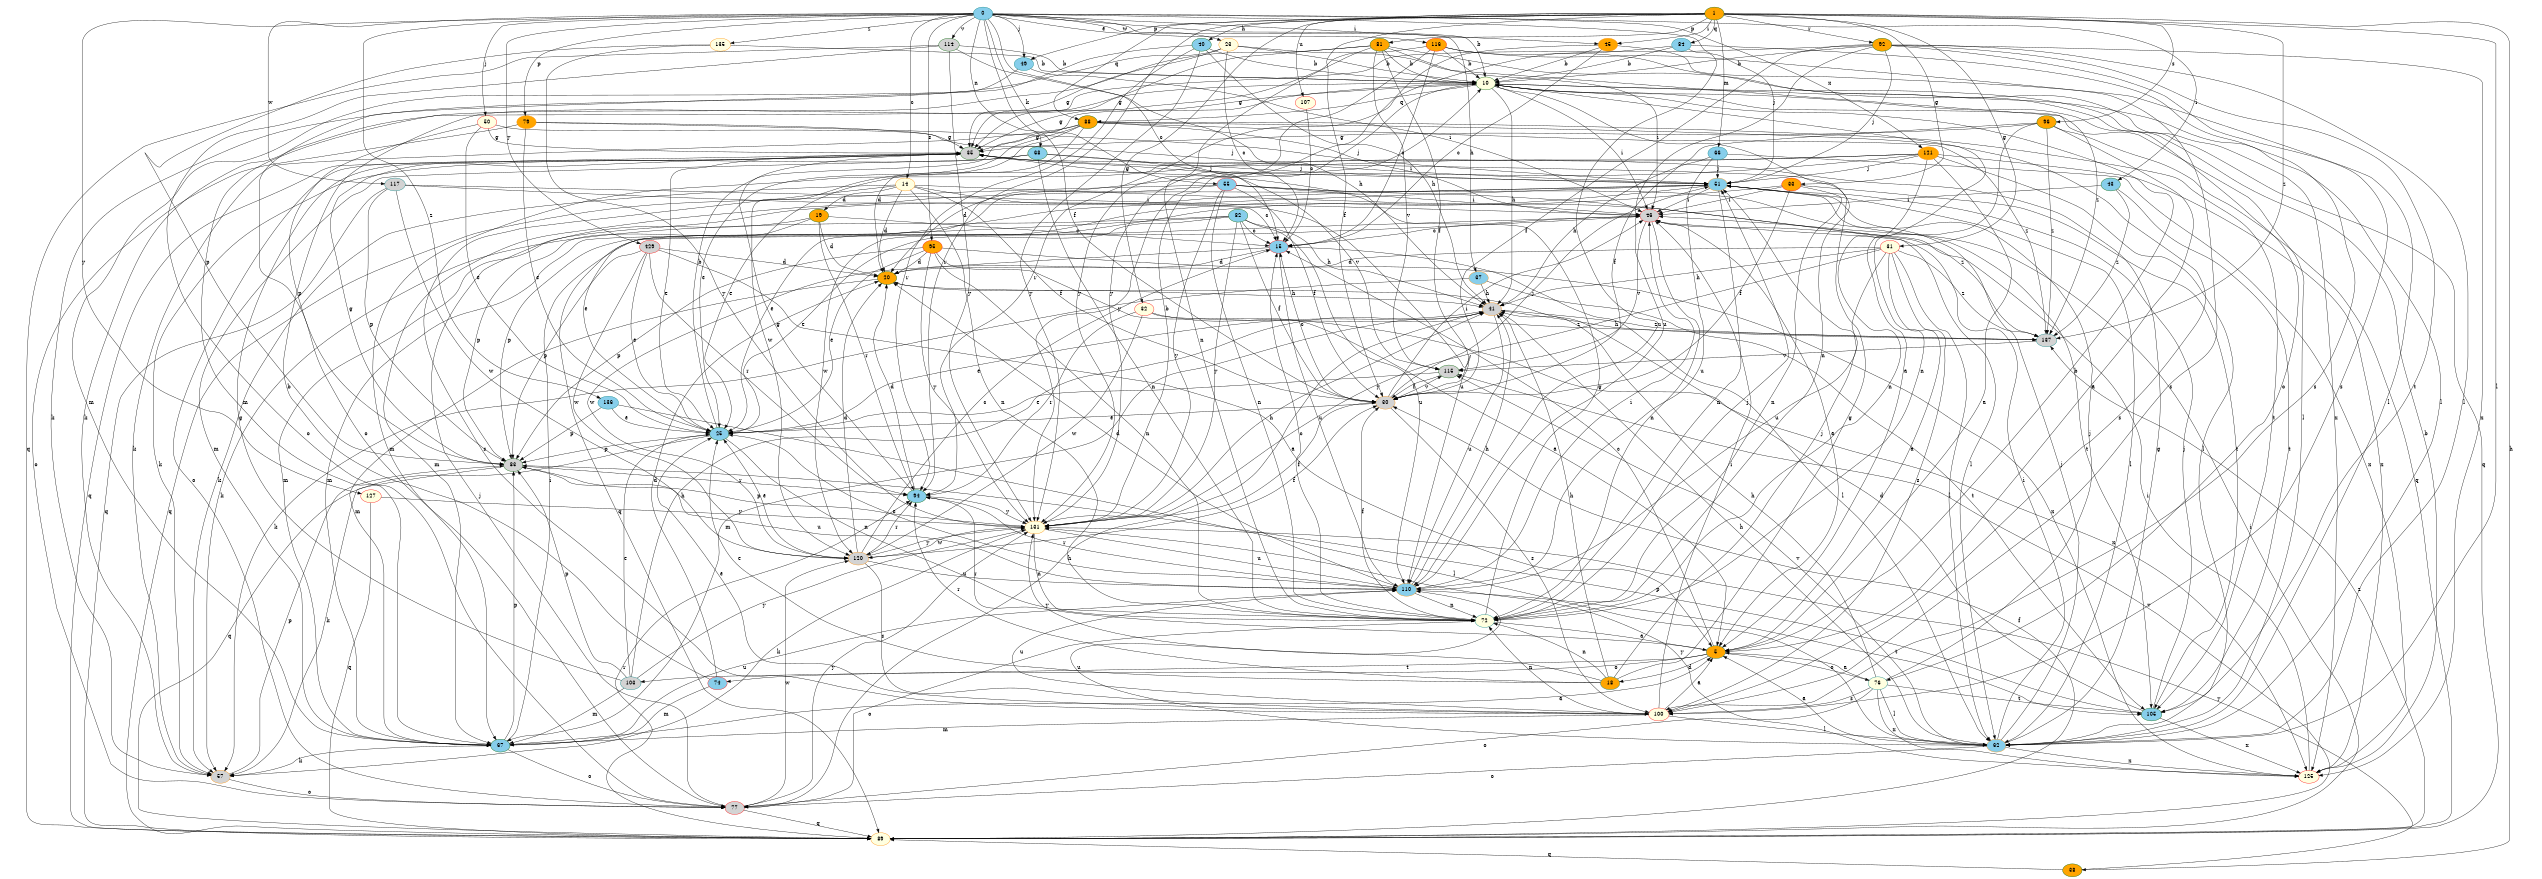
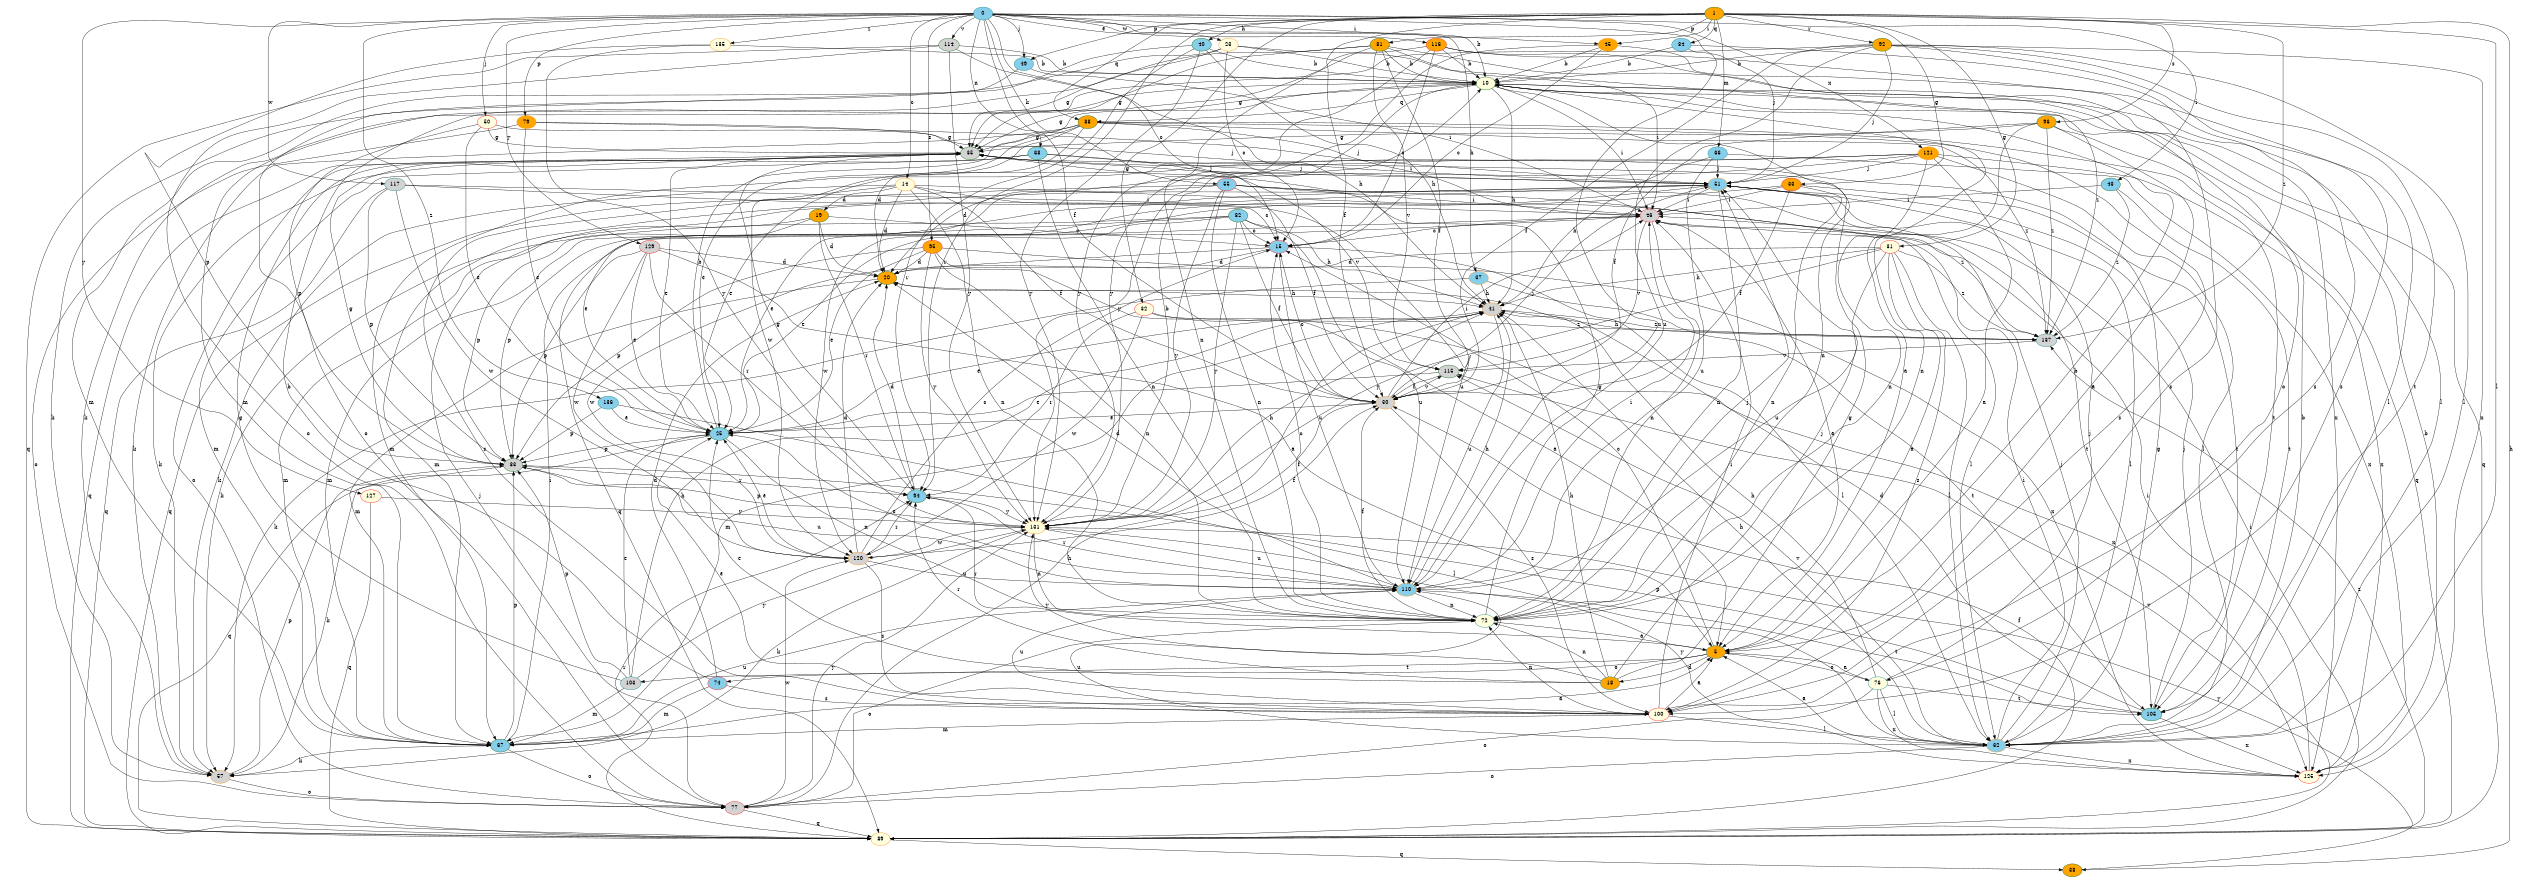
node "107": removed
edge "84" -> "94": removed, label "r"
node "429": label "429" -> "129"
edge "62" -> "10": label "l" -> "b"
edge "120" -> "131": removed, label "y"
edge "76" -> "100": now "74" -> "100"
edge "38" -> "89": reversed
